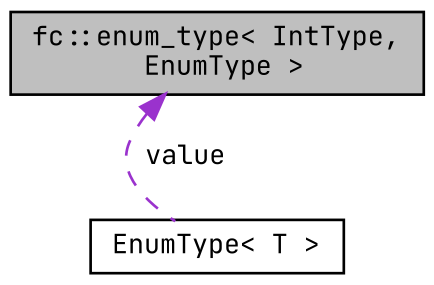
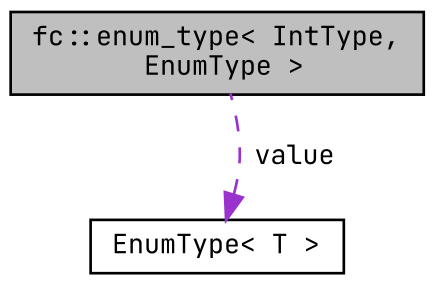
edge "EnumType< T >" -> "fc::enum_type< IntType, EnumType >": reversed
